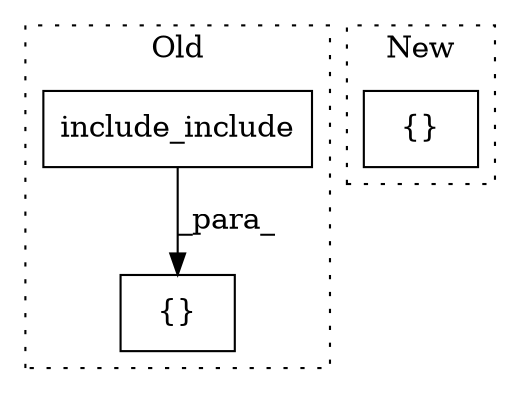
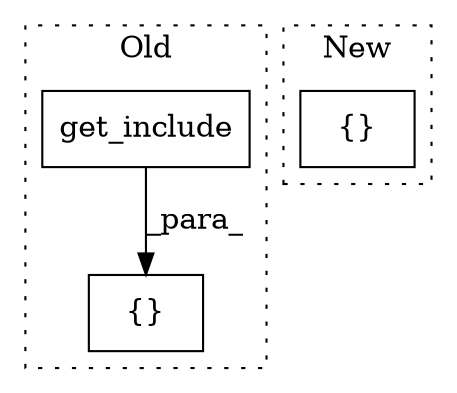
node "include_include": label "include_include" -> "get_include"
